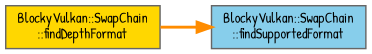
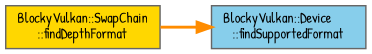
node "BlockyVulkan::SwapChain ::findSupportedFormat": label "BlockyVulkan::SwapChain ::findSupportedFormat" -> "BlockyVulkan::Device ::findSupportedFormat"
